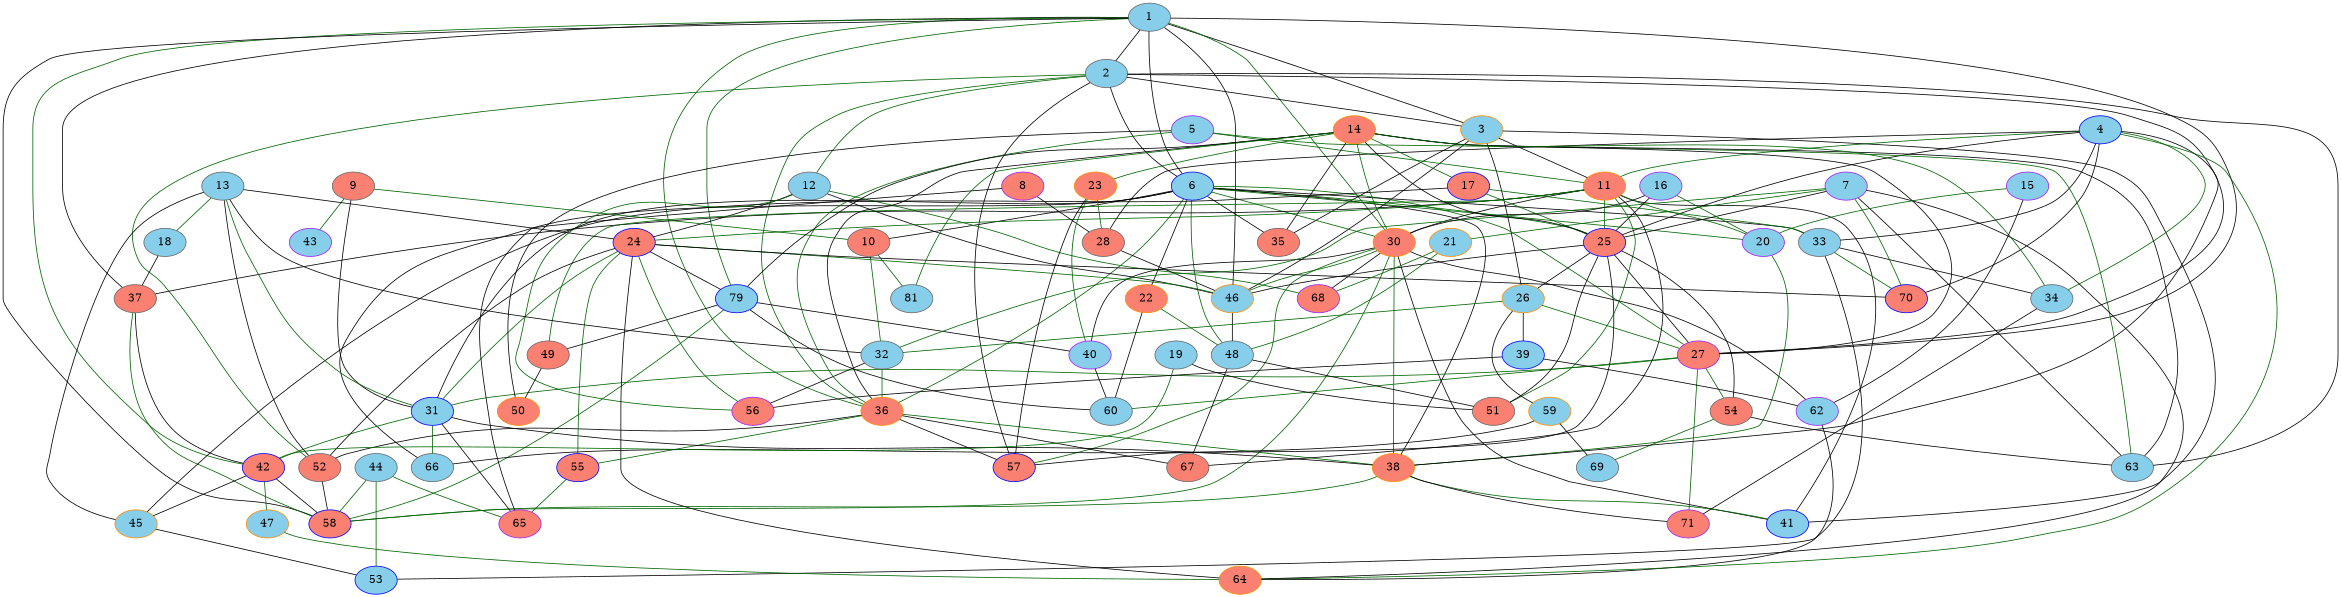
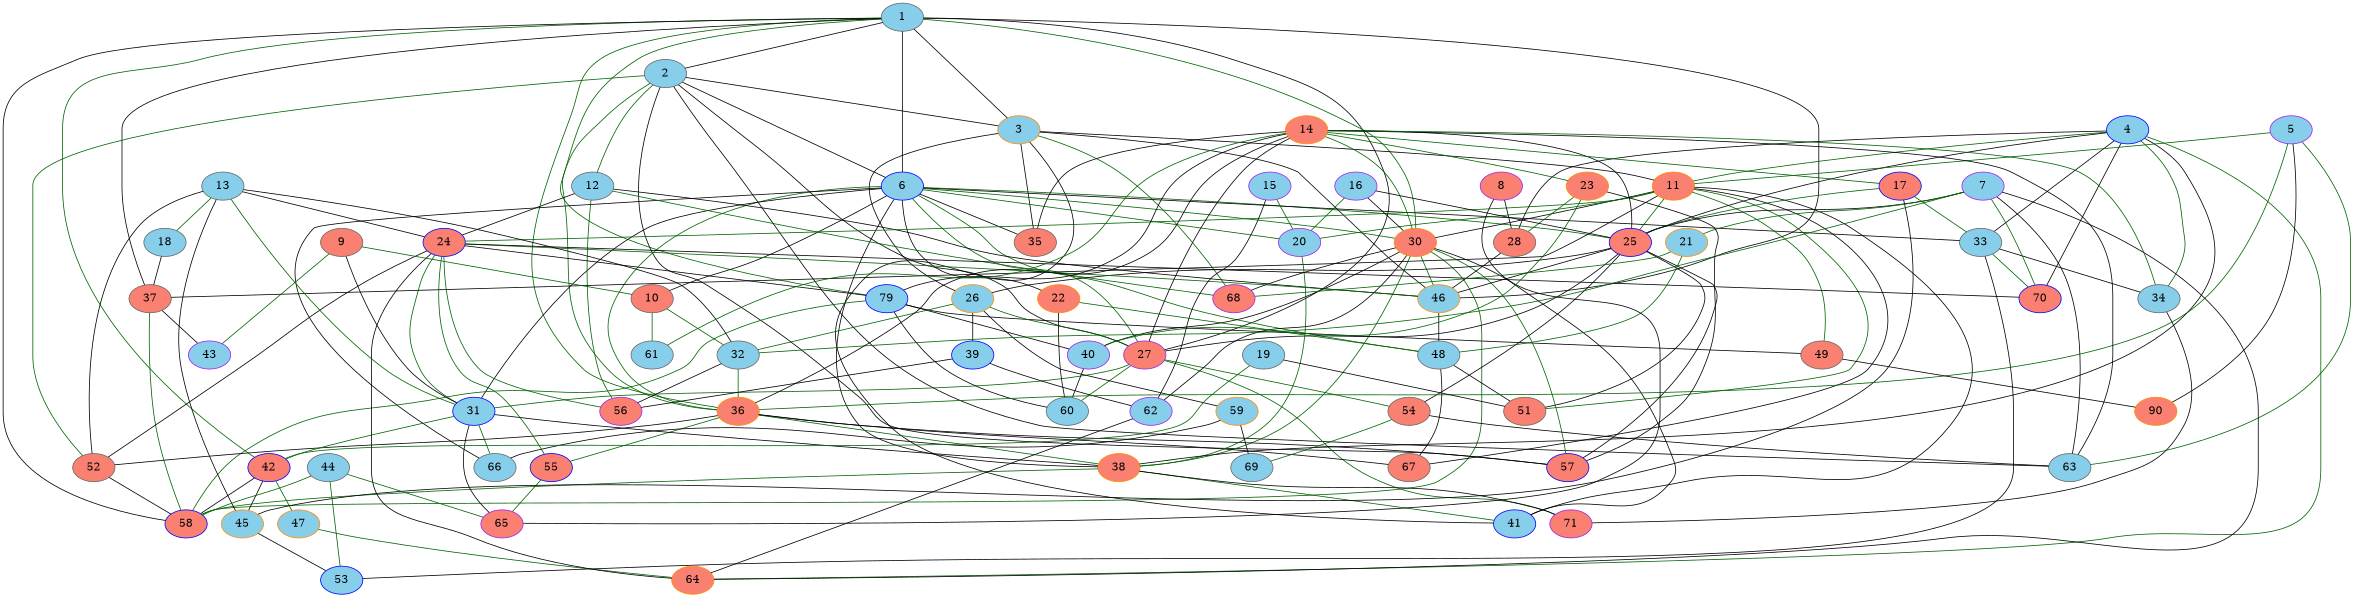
edge "3" -- "68": added
node "81": label "81" -> "61"
edge "37" -- "42": now "37" -- "43"
node "50": label "50" -> "90"
